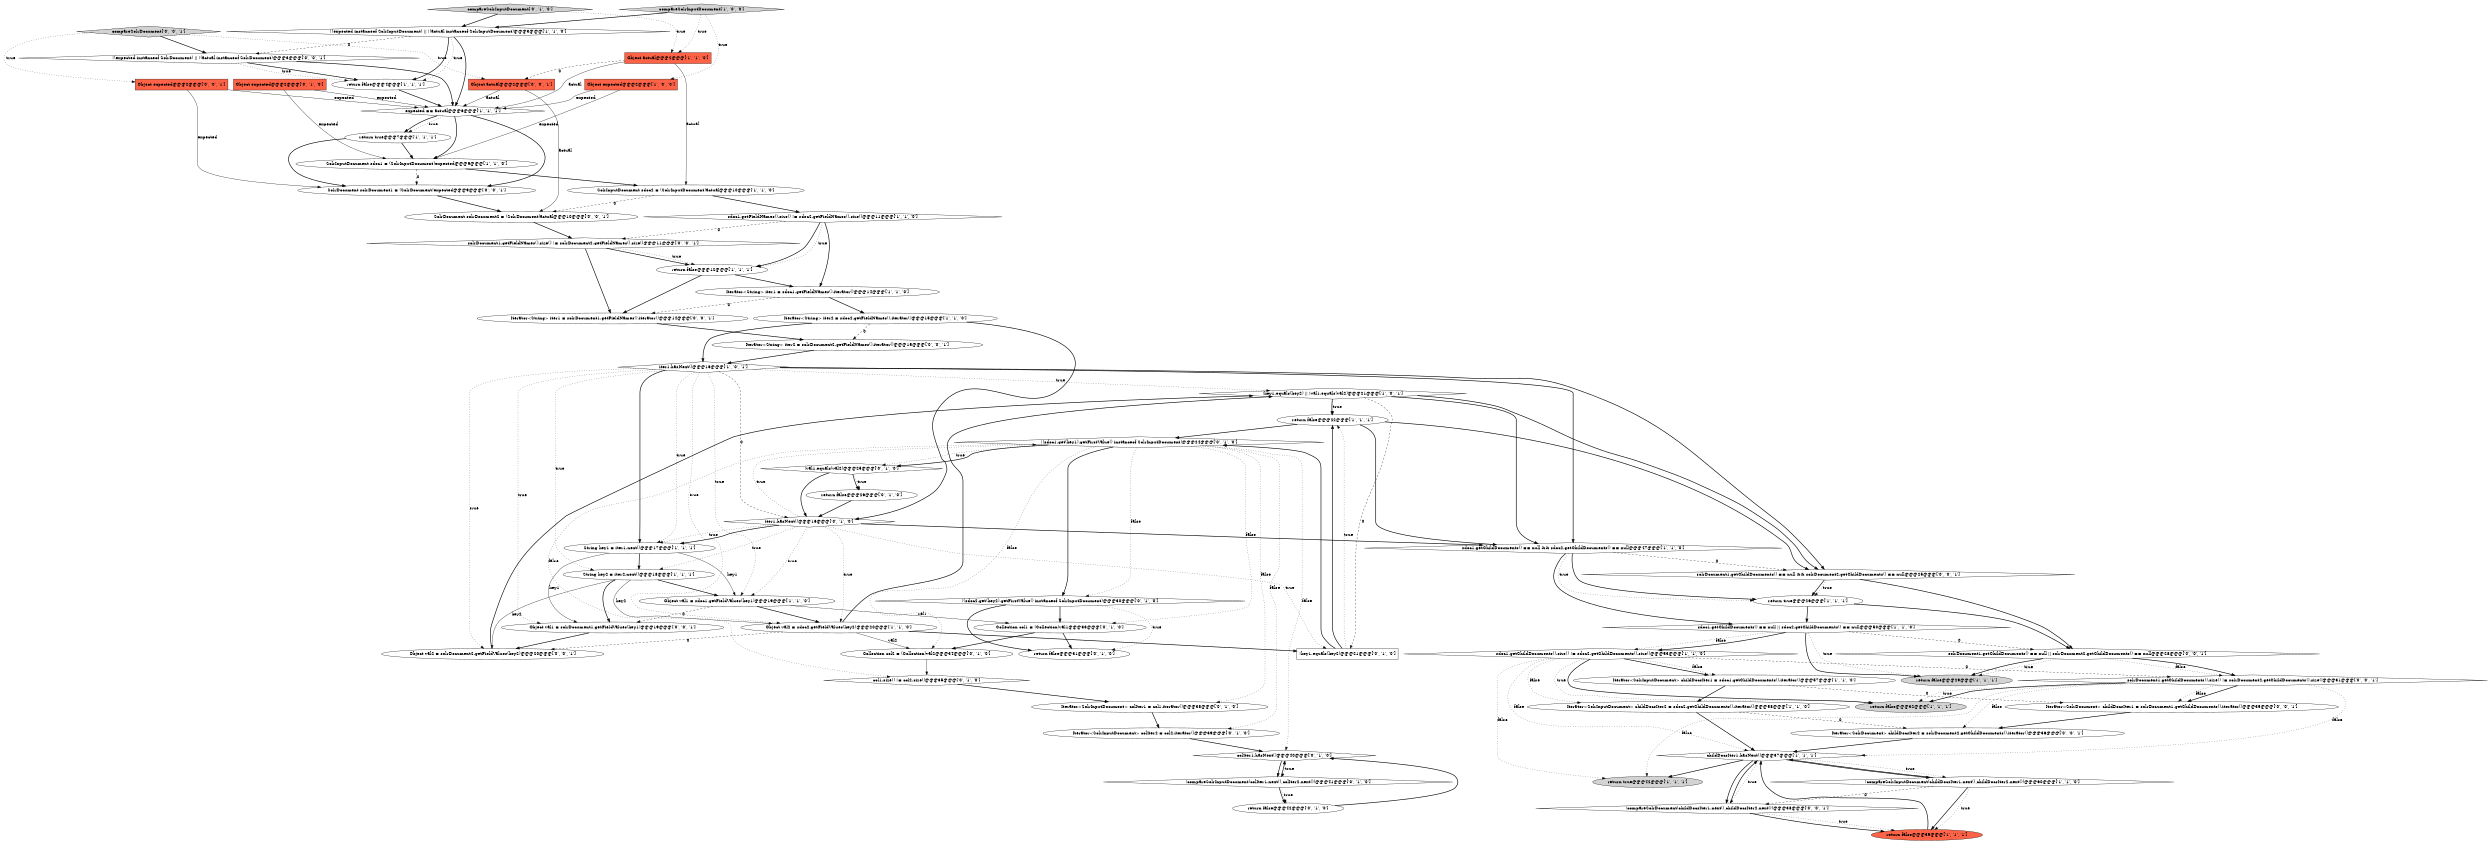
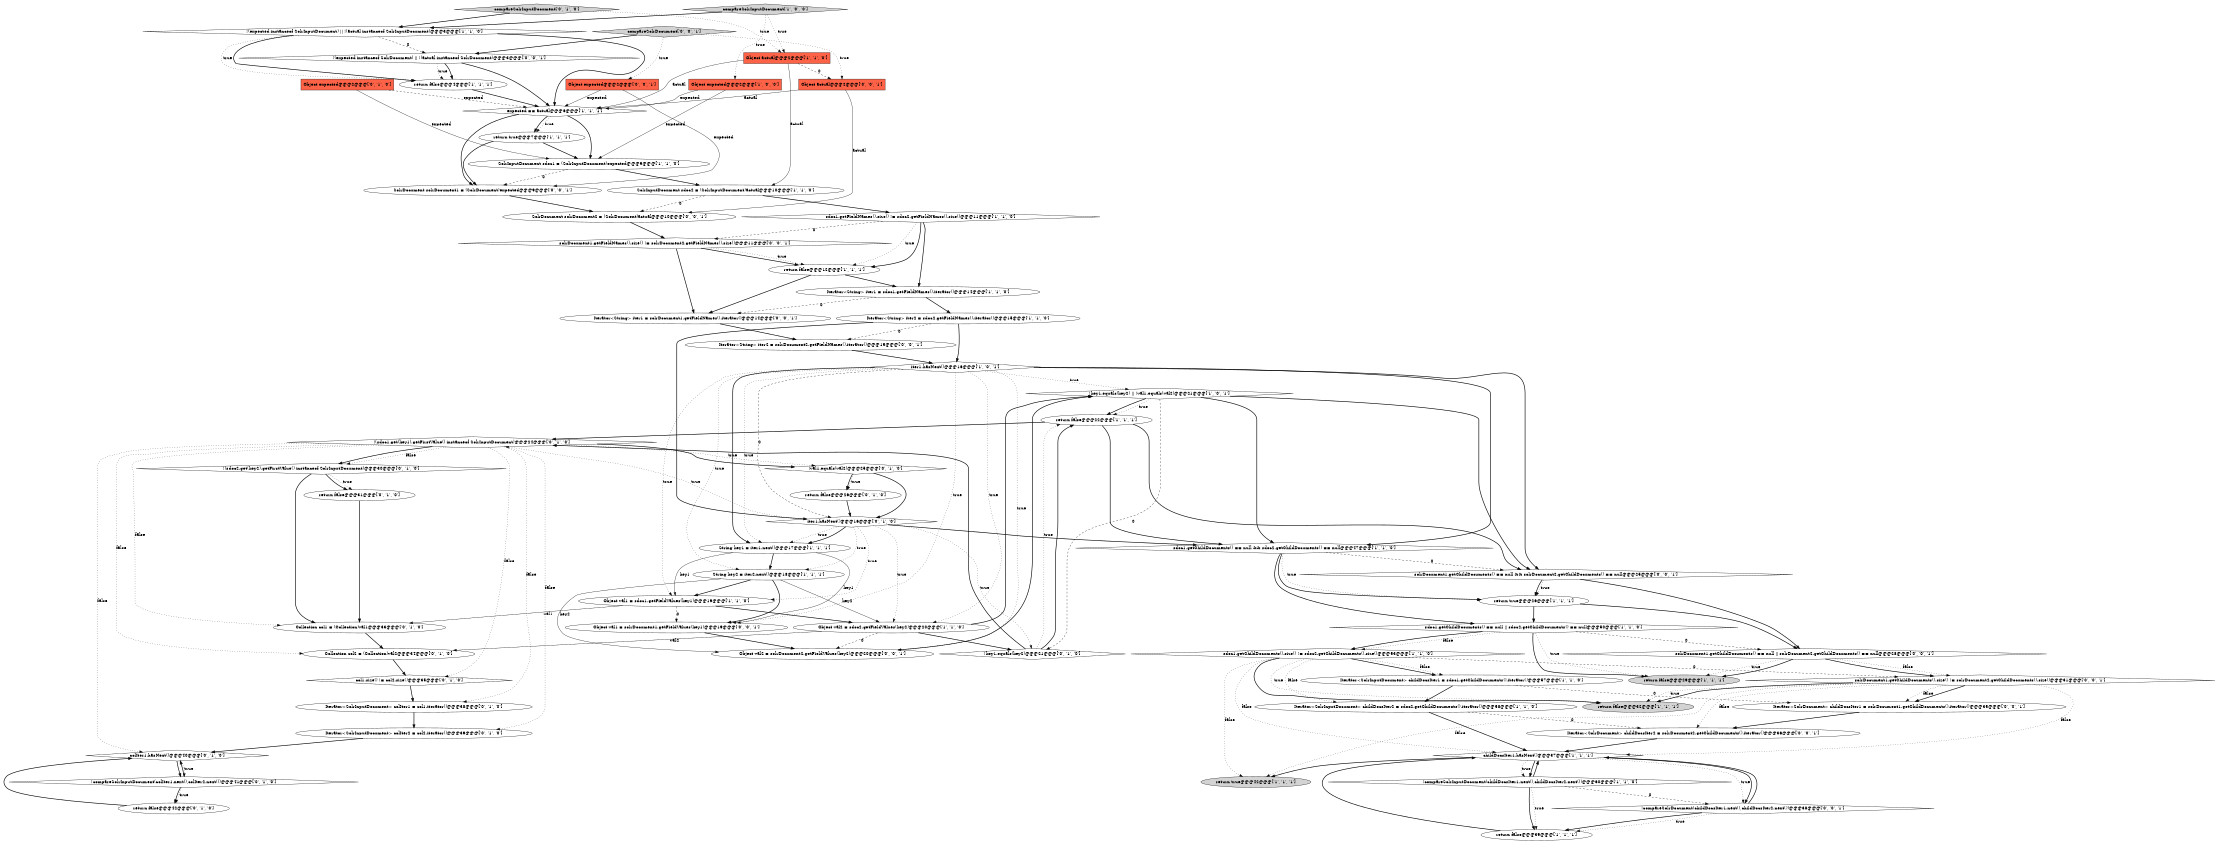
edge "Object expected@@@2@@@['0', '1', '0']" -> "expected == actual@@@6@@@['1', '1', '1']": style solid -> dashed
edge "Collection col1 = (Collection)val1@@@33@@@['0', '1', '0']" -> "return false@@@31@@@['0', '1', '0']": reversed
node "!key1.equals(key2)@@@21@@@['0', '1', '0']": shape box -> diamond
edge "Collection col2 = (Collection)val2@@@34@@@['0', '1', '0']" -> "col1.size() != col2.size()@@@35@@@['0', '1', '0']": style solid -> bold
node "return false@@@39@@@['1', '1', '1']": fillcolor tomato -> white
